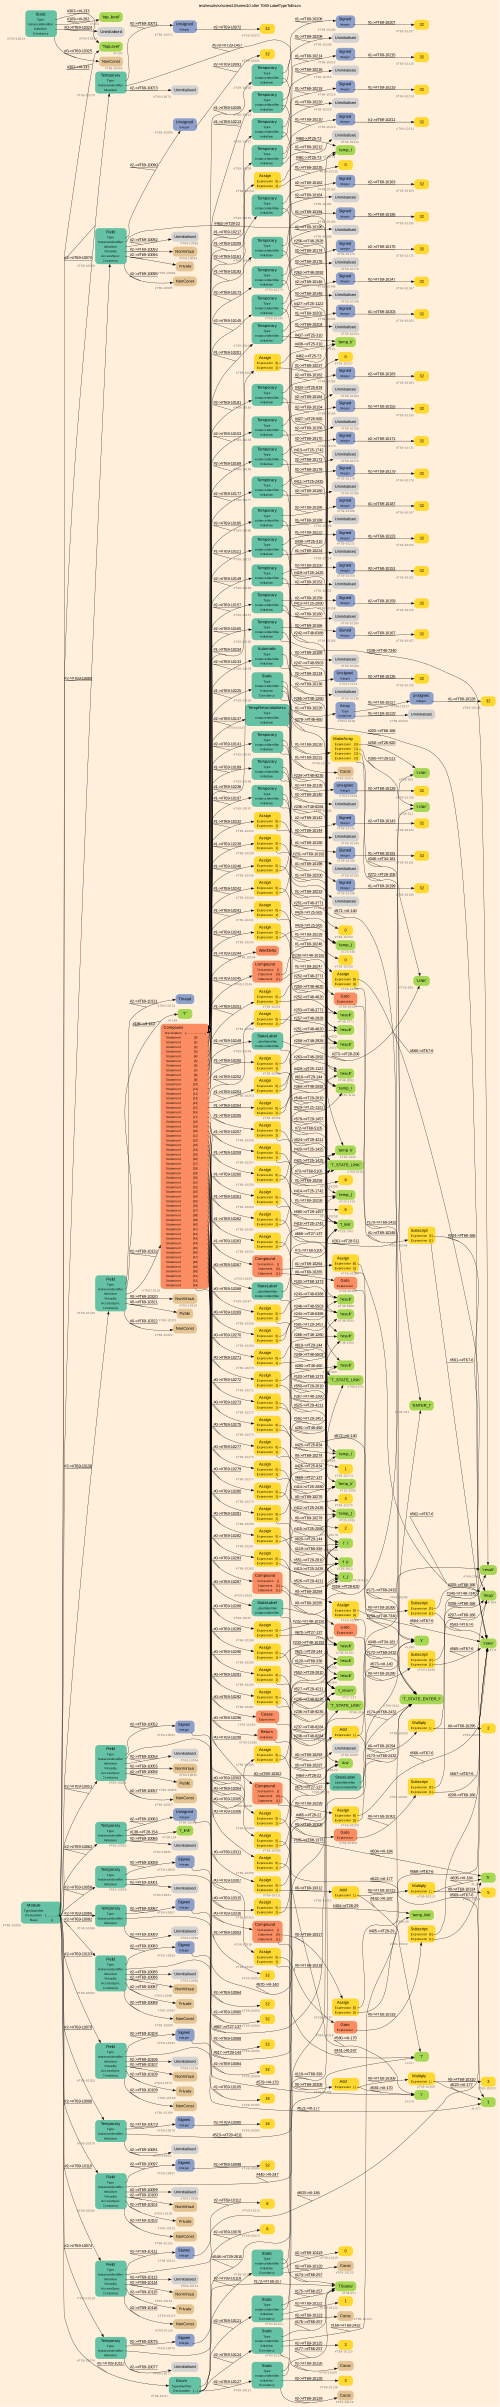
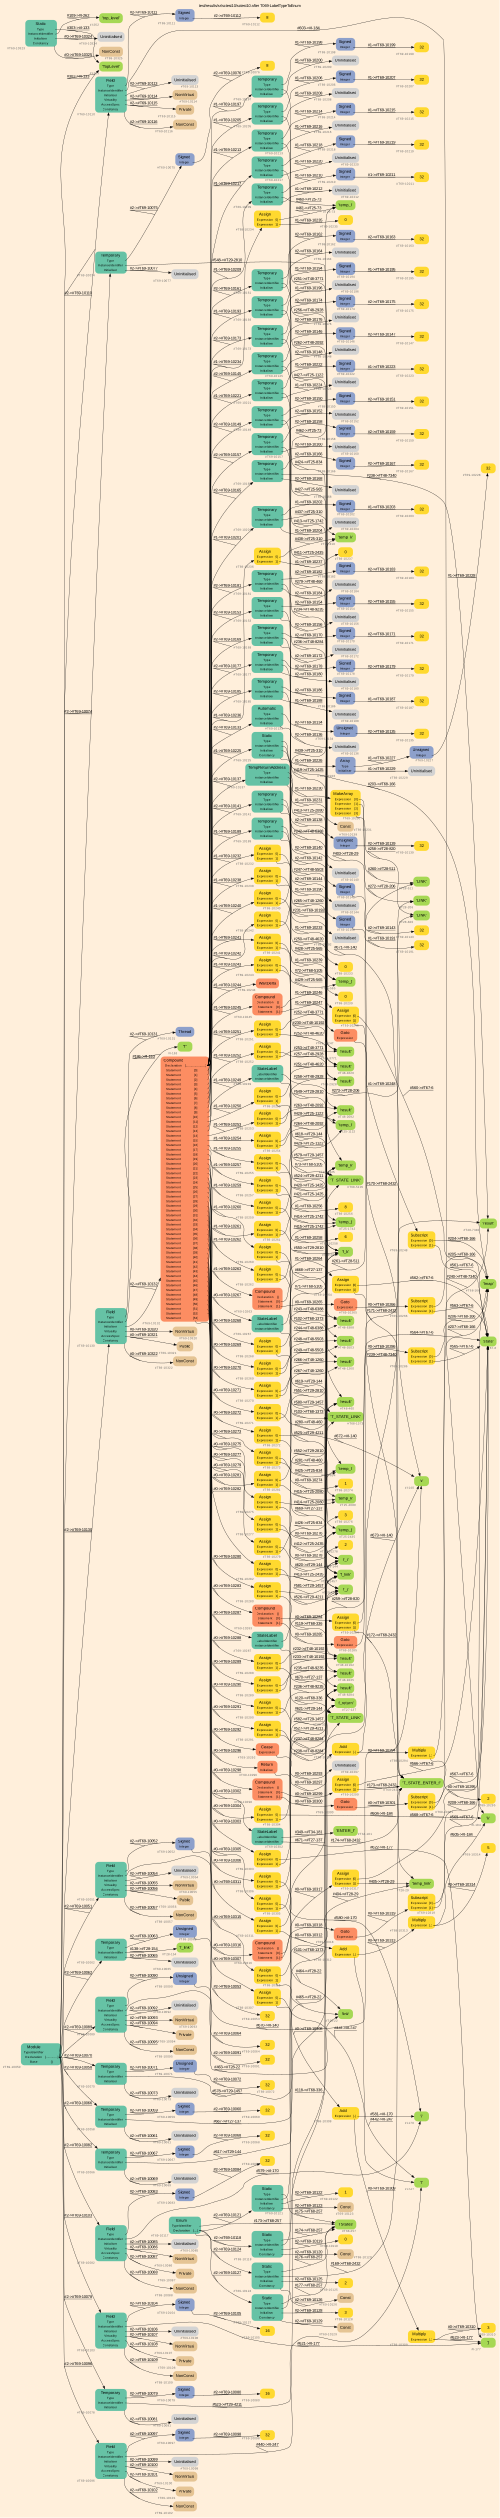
edge "MakeArray" -> "'ENTER_f'": removed, label "#348->#T34-181"
edge "TempReturnAddress" -> "'temp_link'": added, label "#403->#T28-29"
edge "Module" -> "Enum": removed, label "#2->#T69-10117"
